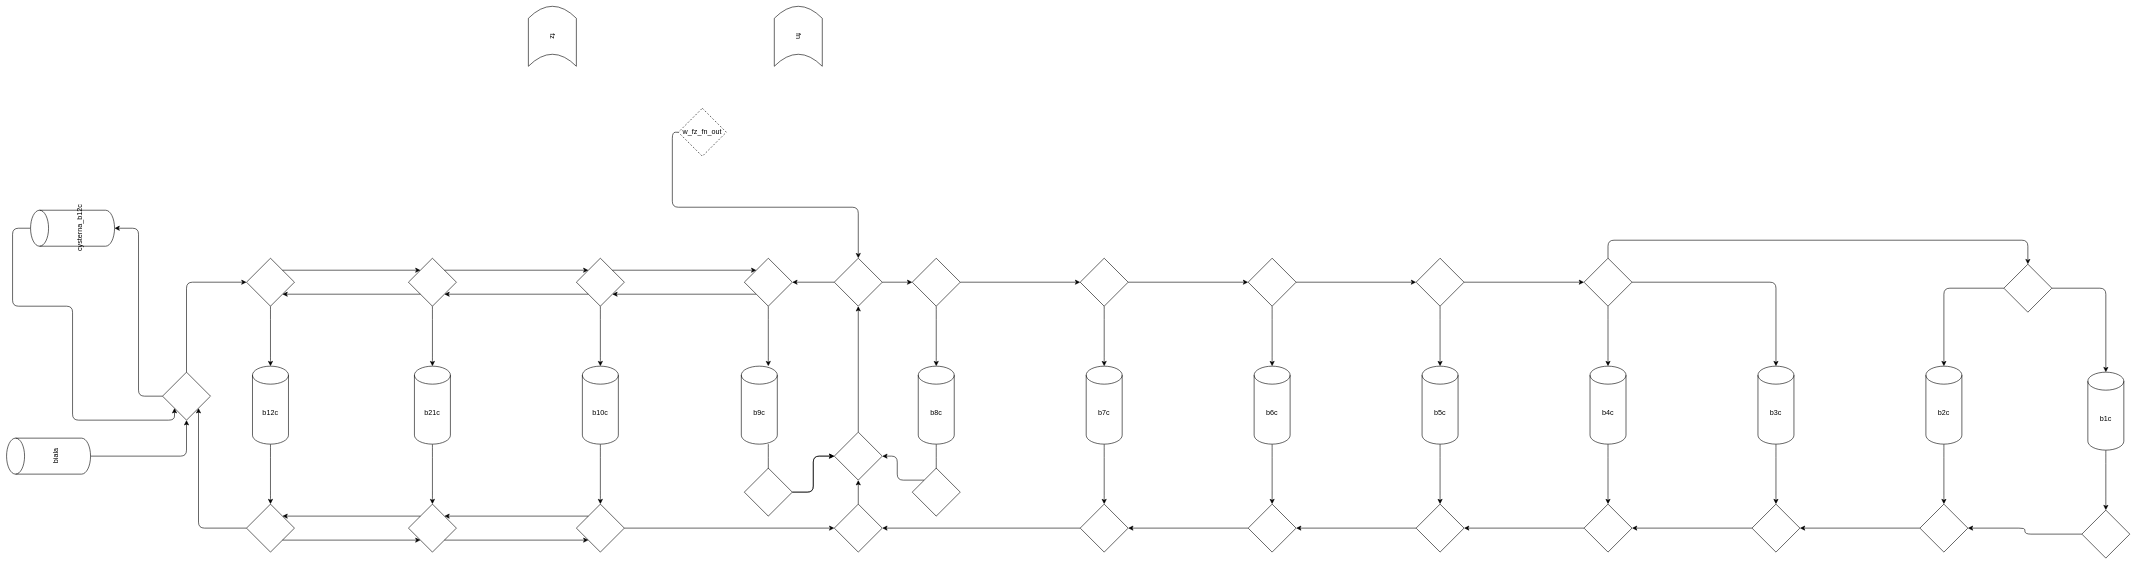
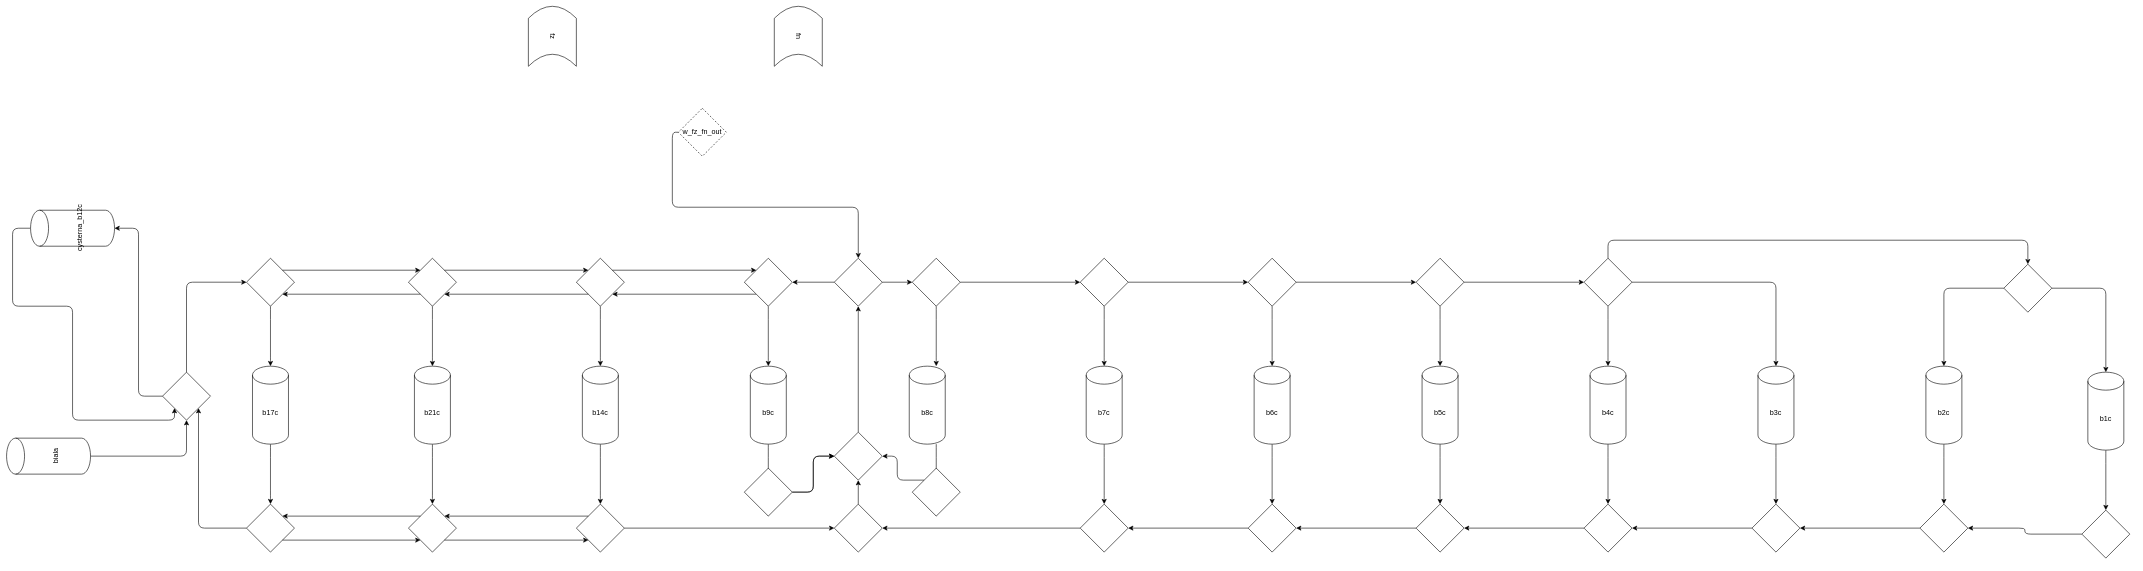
node "b9c": moved (759, 405) -> (768, 405)
node "b8c": moved (936, 405) -> (927, 405)
node "b12c": label "b12c" -> "b17c"
node "b10c": label "b10c" -> "b14c"
